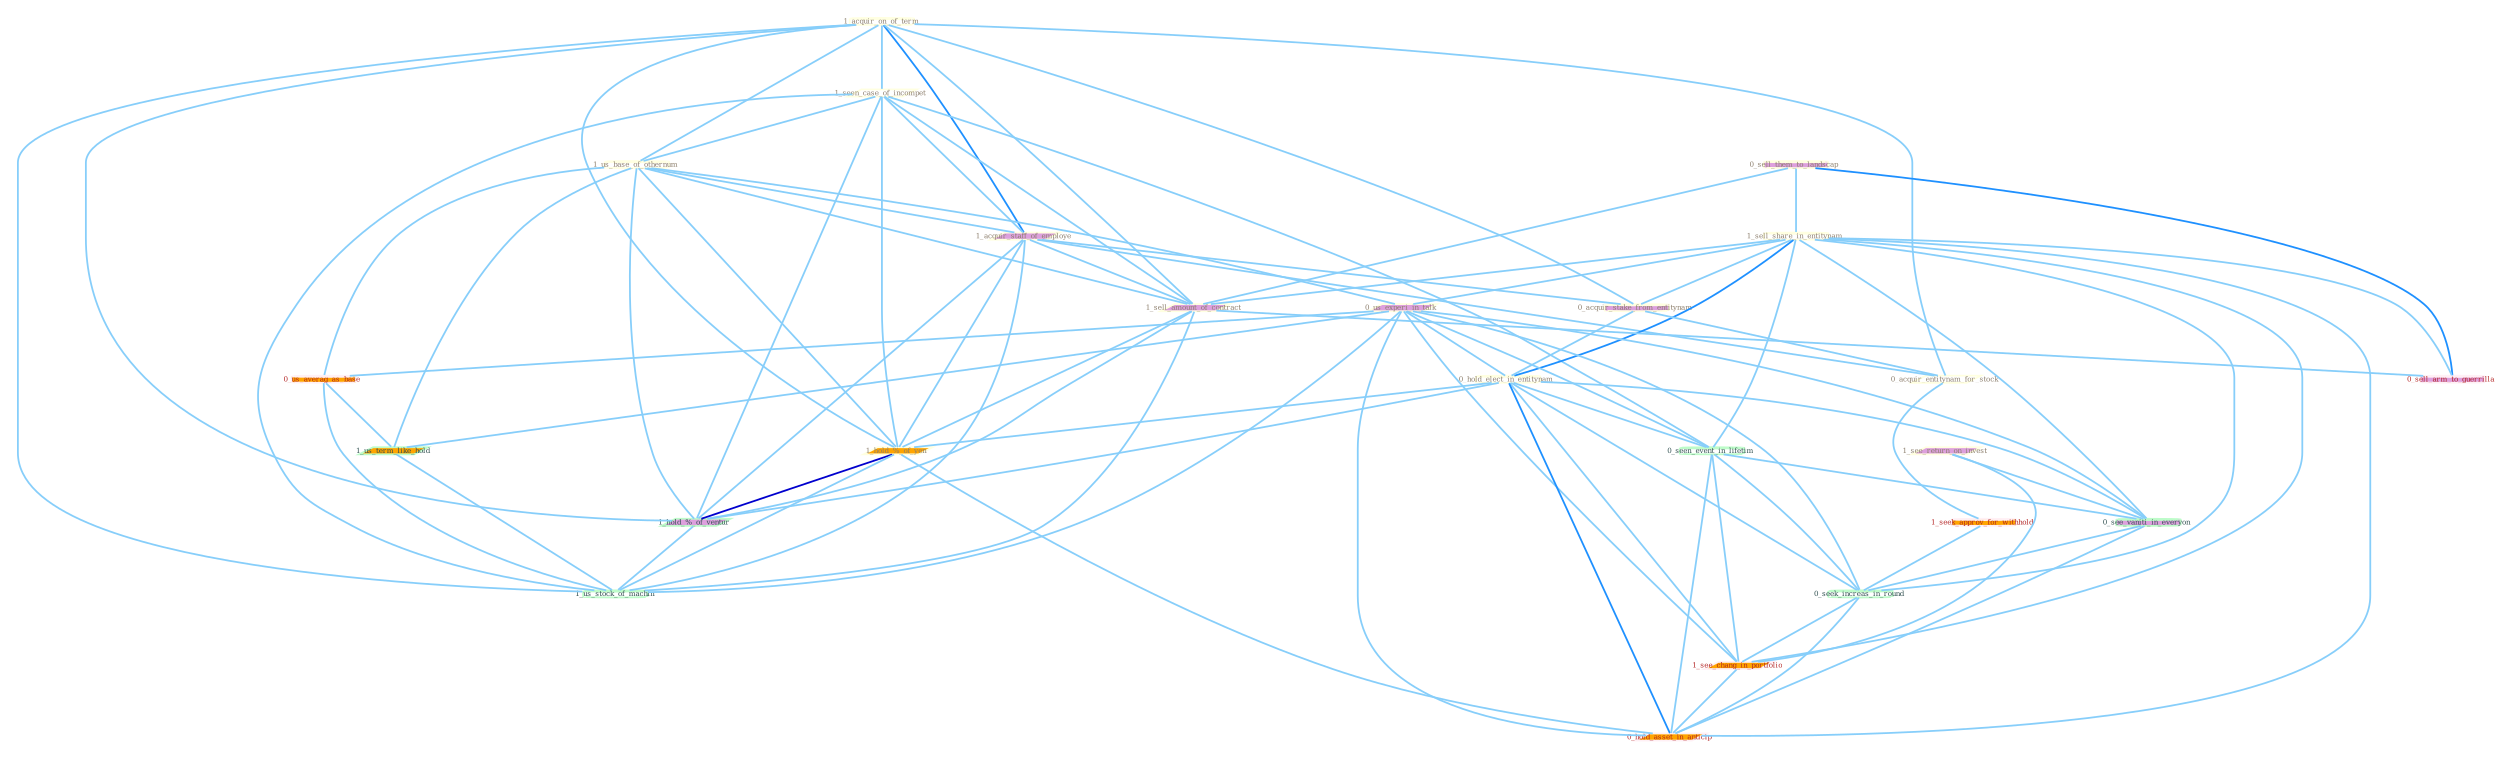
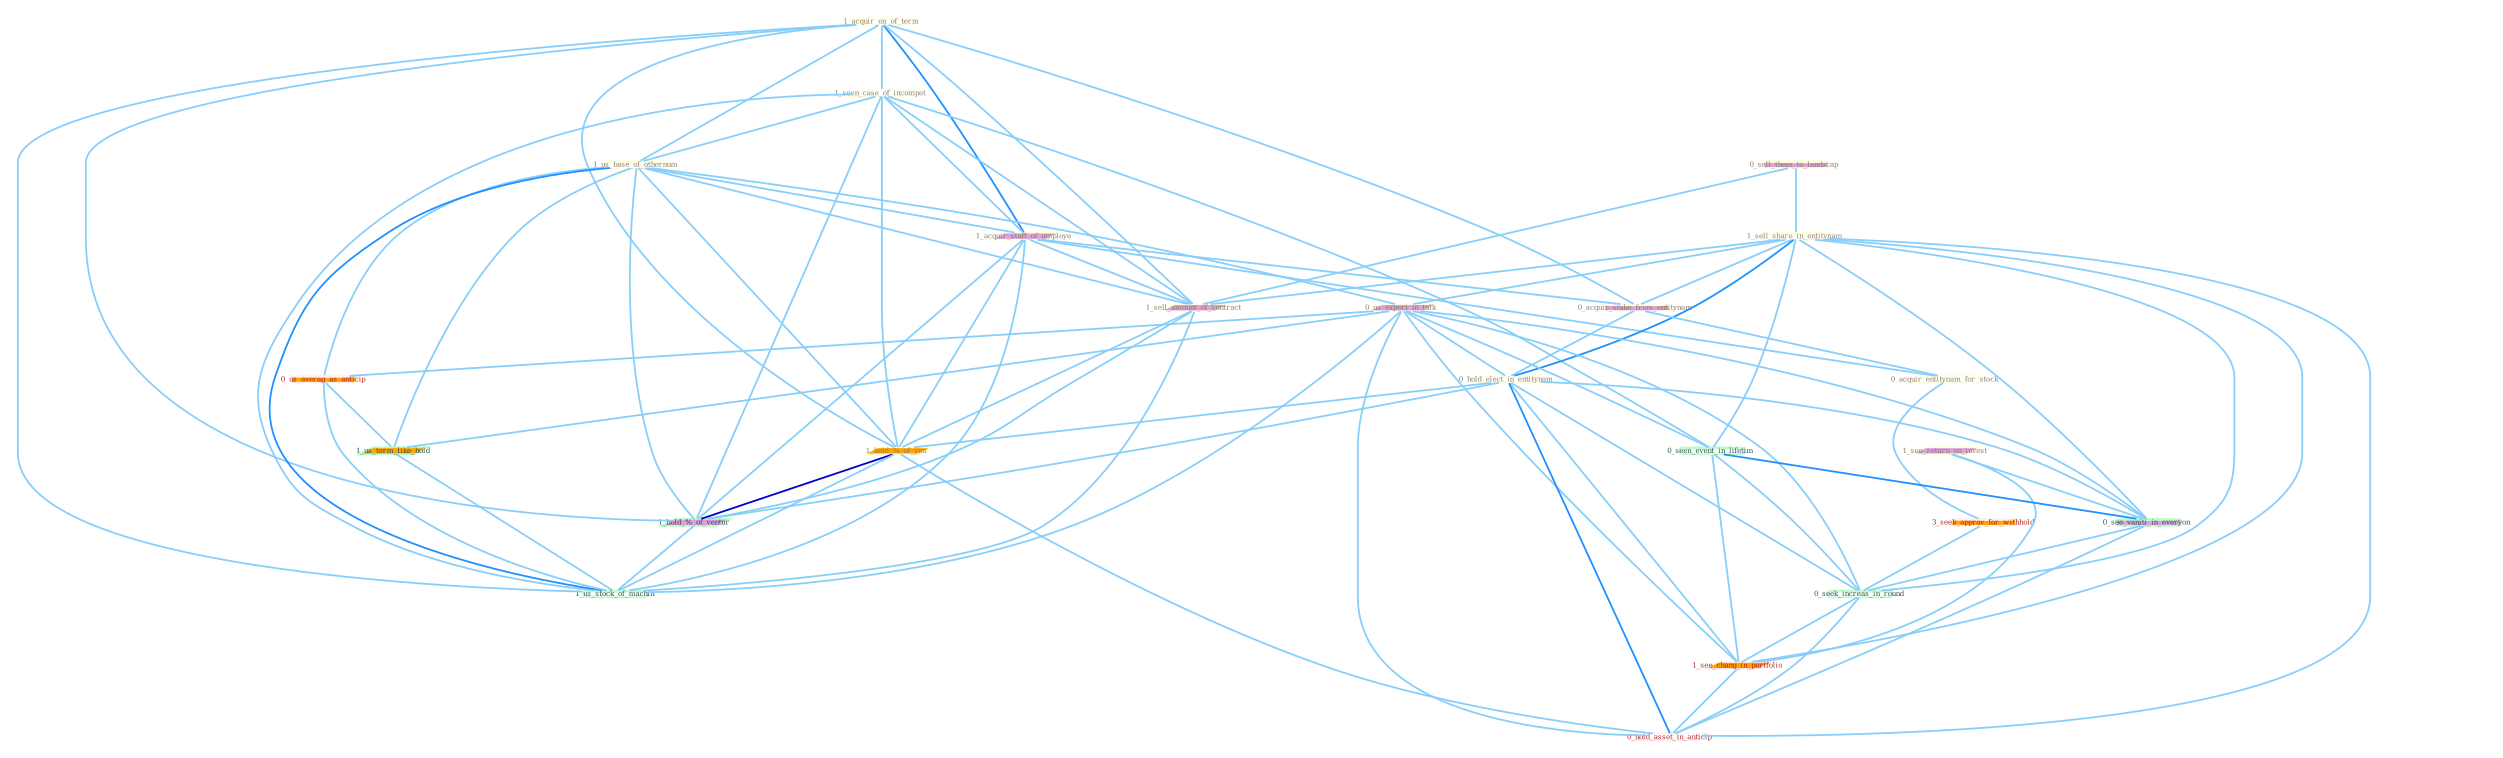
edge "1_acquir_on_of_term" -- "0_acquir_entitynam_for_stock": removed
node "0_us_averag_as_base": label "0_us_averag_as_base" -> "0_us_averag_as_anticip"
node "0_sell_arm_to_guerrilla": removed
edge "1_us_base_of_othernum" -- "1_us_stock_of_machin": added
edge "0_hold_elect_in_entitynam" -- "0_seen_event_in_lifetim": removed
edge "0_seen_event_in_lifetim" -- "0_see_vaniti_in_everyon": color #87cefa -> #1e90ff
node "1_seek_approv_for_withhold": label "1_seek_approv_for_withhold" -> "3_seek_approv_for_withhold"
edge "0_seen_event_in_lifetim" -- "0_hold_asset_in_anticip": removed
node "0_hold_asset_in_anticip": fillcolor orange -> white
